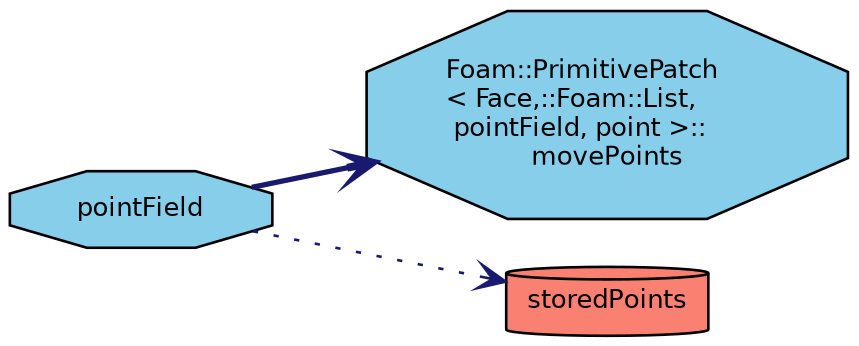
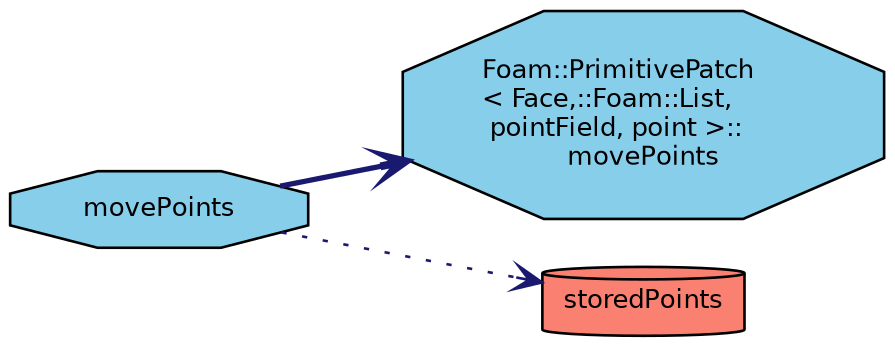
node "pointField": label "pointField" -> "movePoints"
